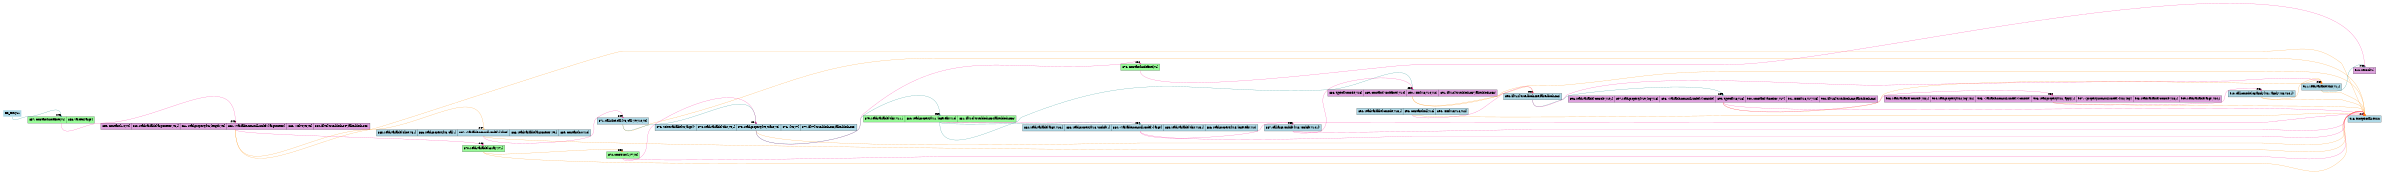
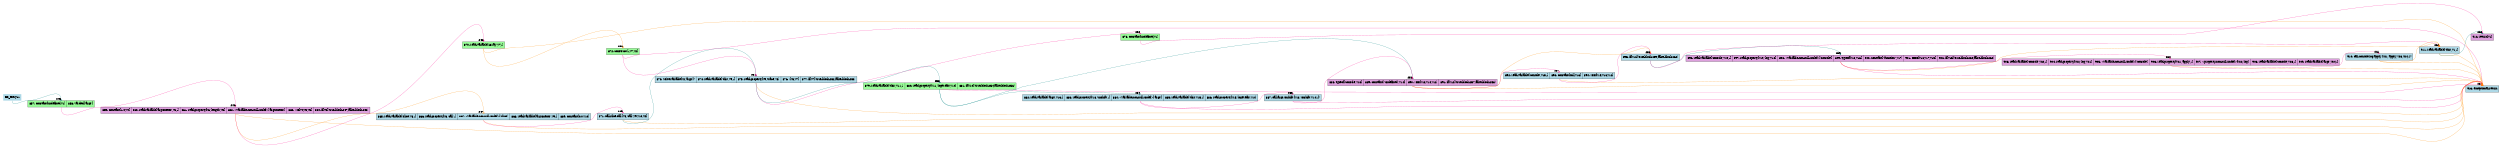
edge "888: typeof['console',v13]" -> "892: read-variable['console',v15,-]": added
